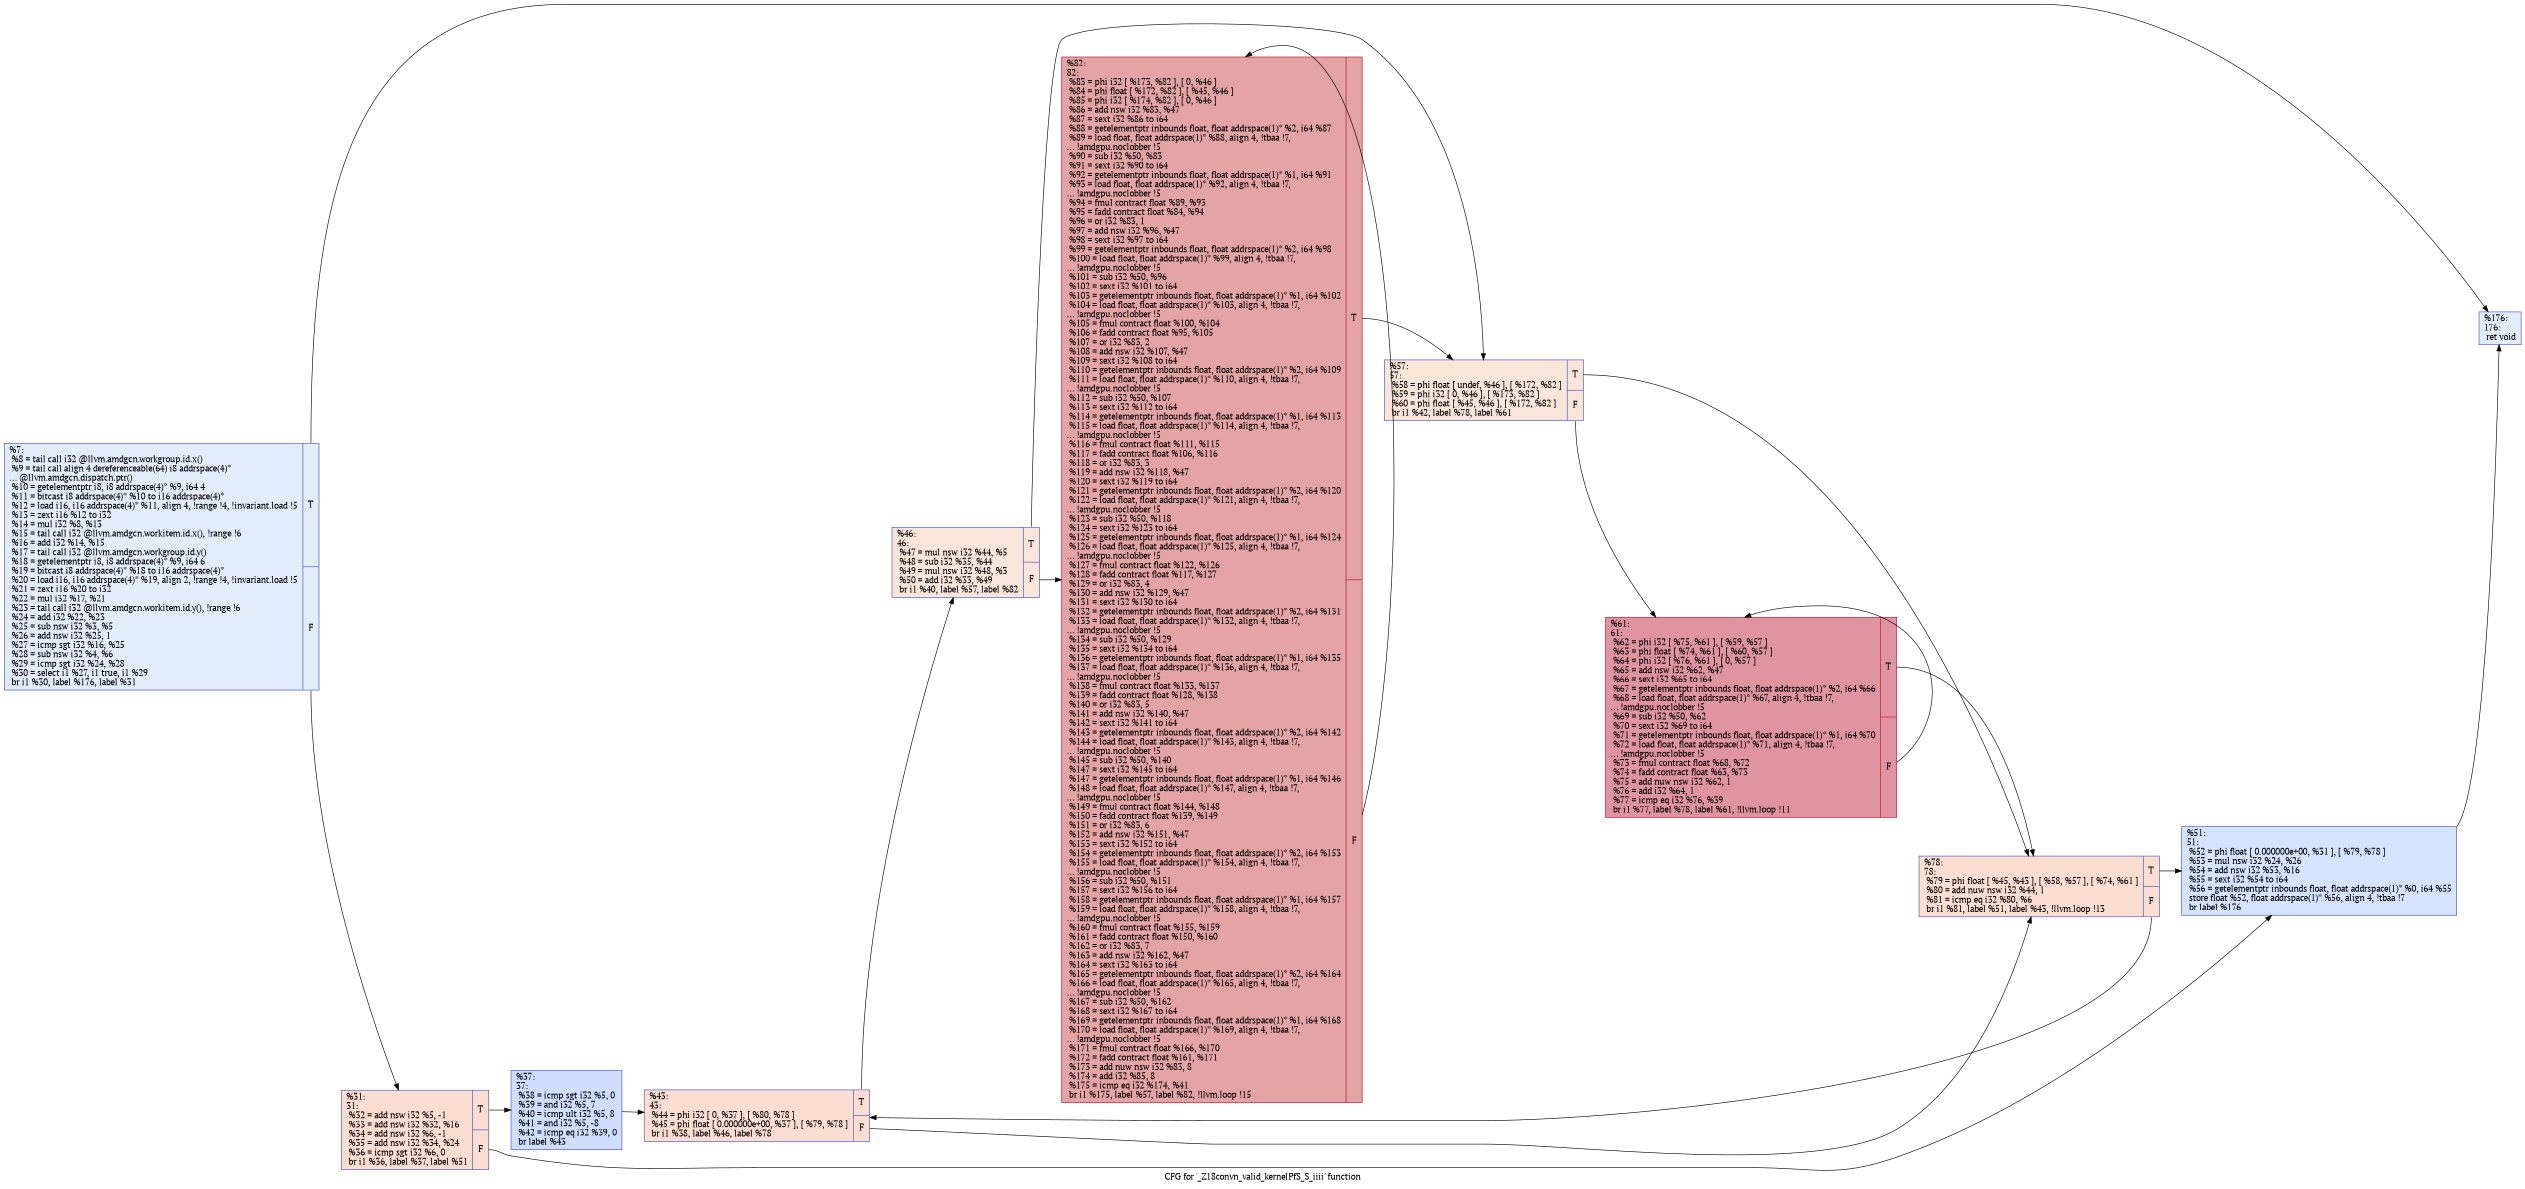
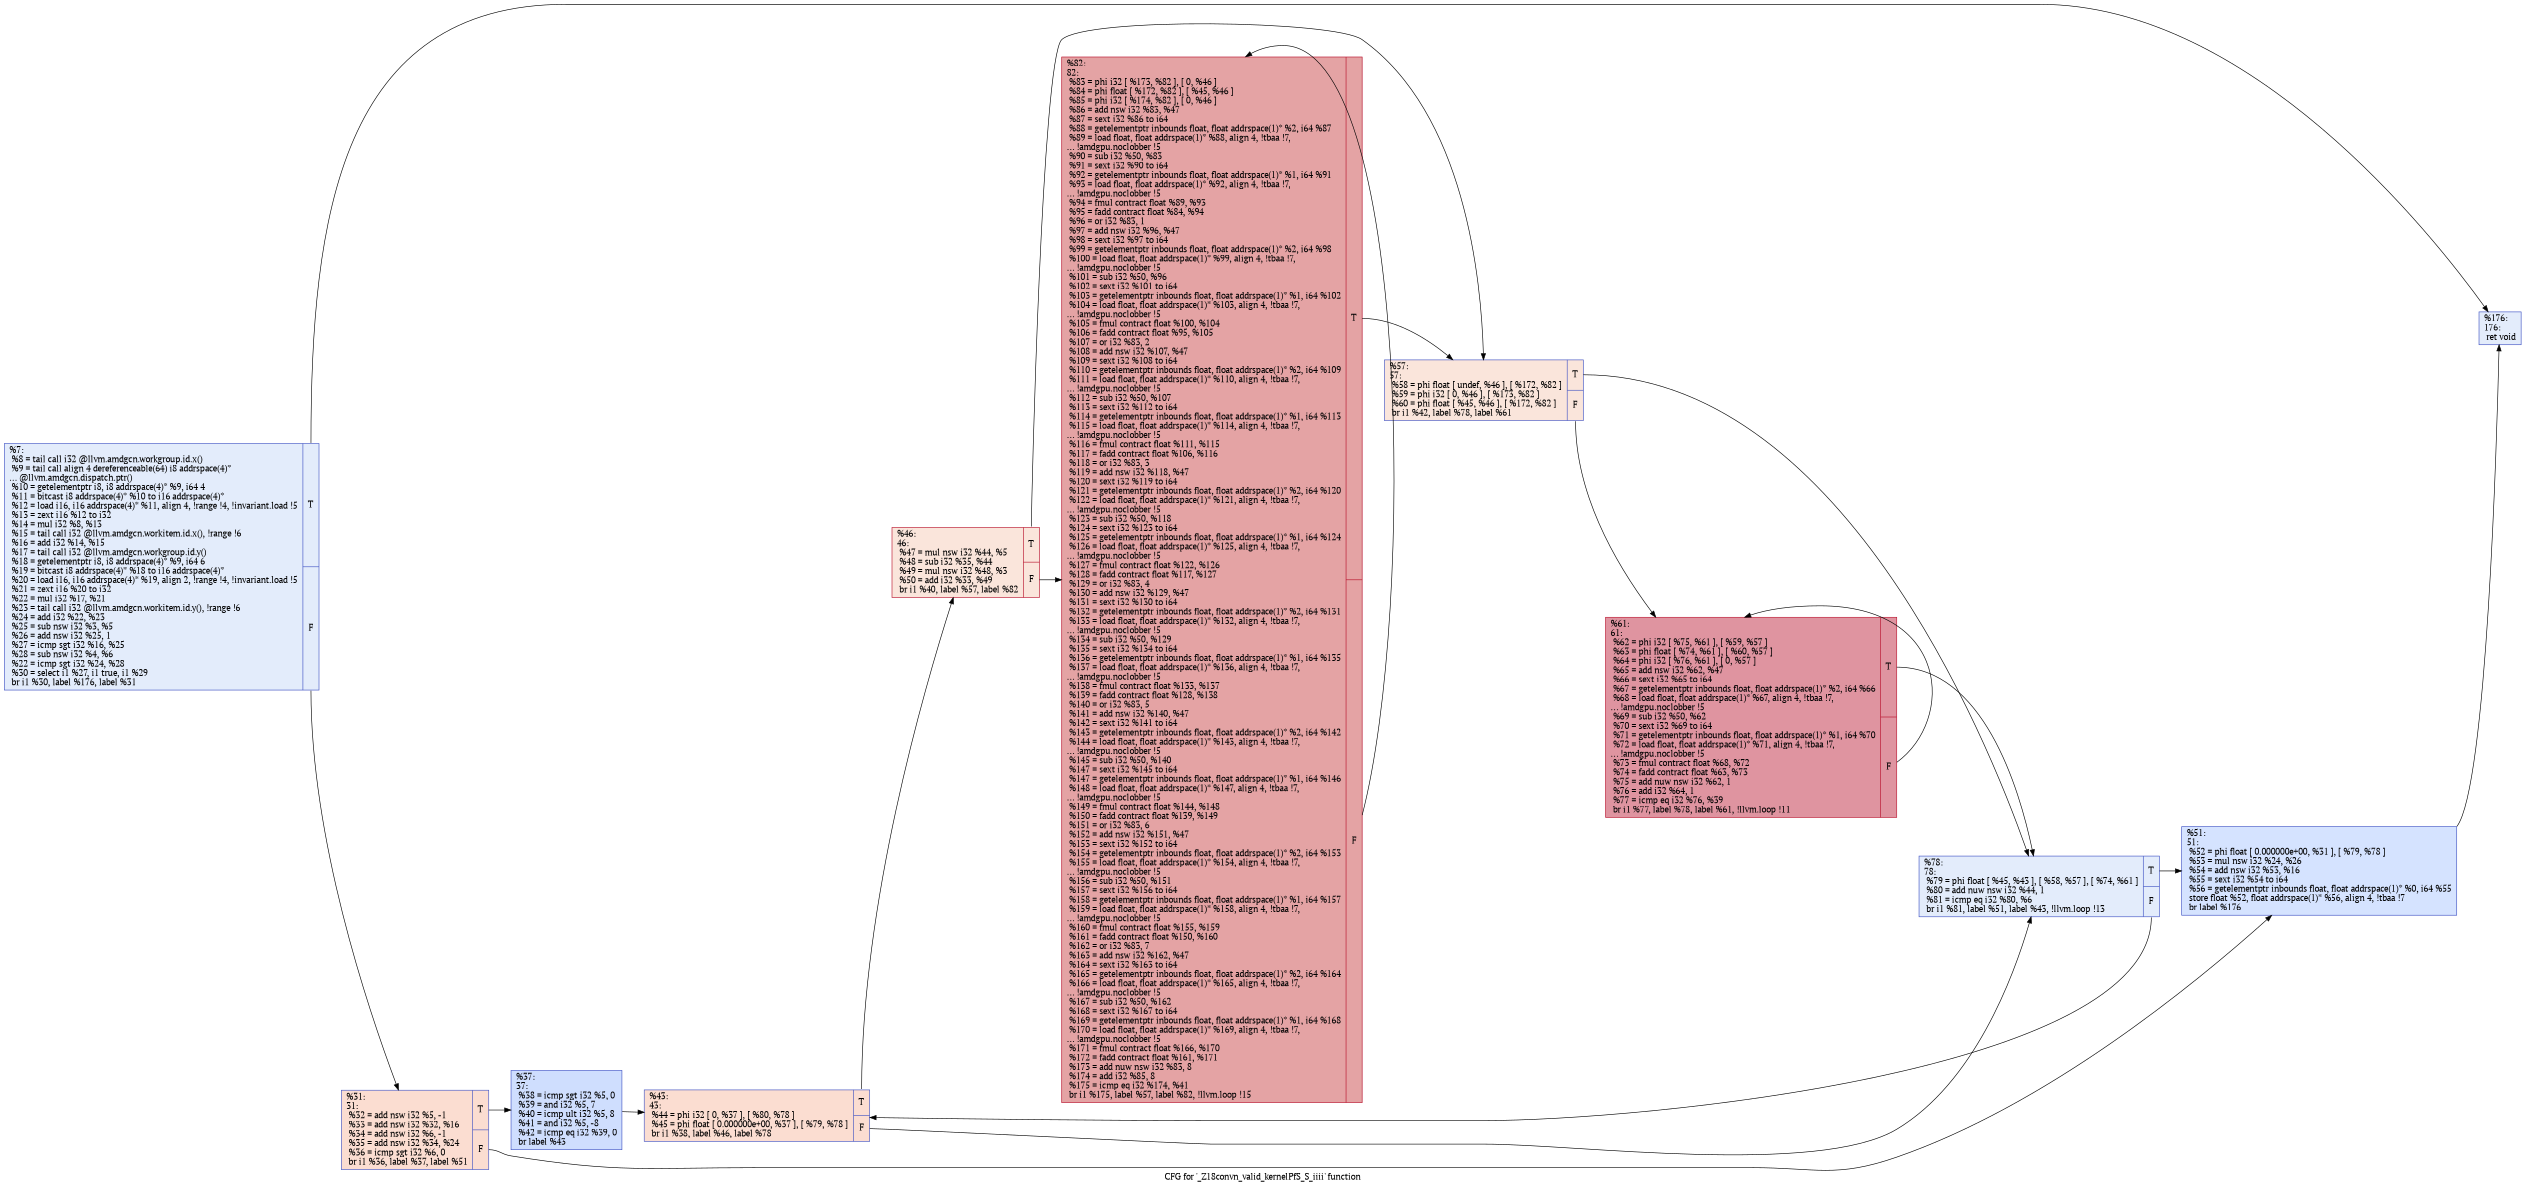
node "%46:": color #3d50c3ff -> #b70d28ff
node "%7:": text "%29 = icmp sgt i32 %24, %28" -> "%22 = icmp sgt i32 %24, %28"
node "%78:": fillcolor #f7b39670 -> #bfd3f670
